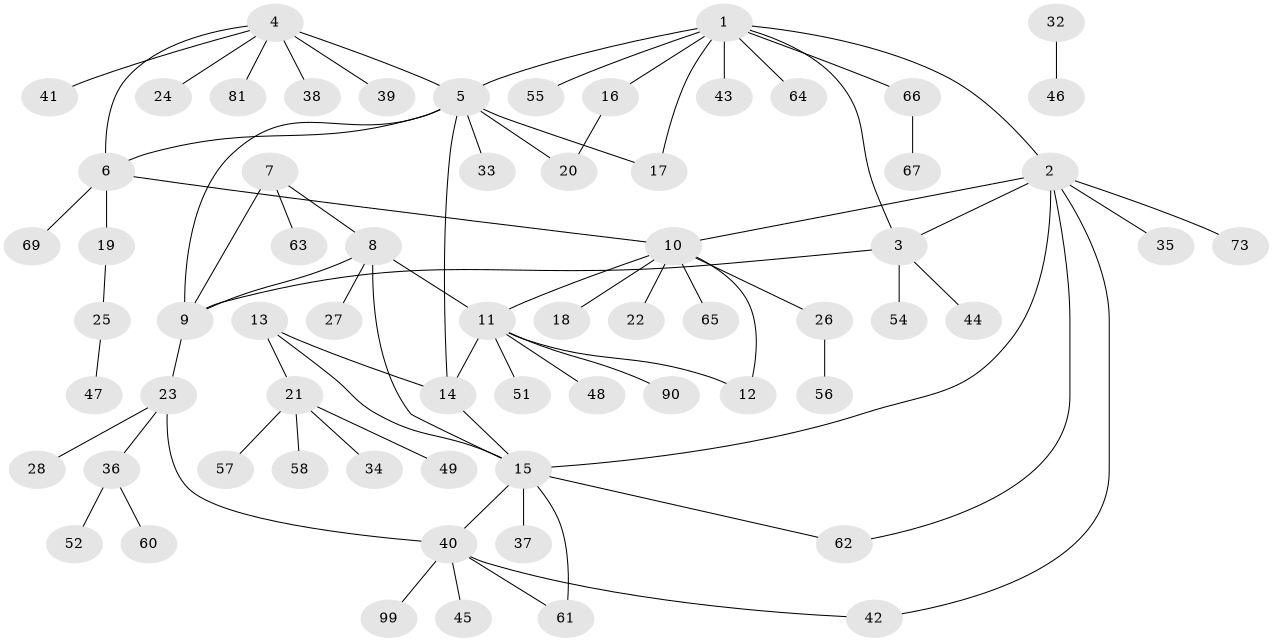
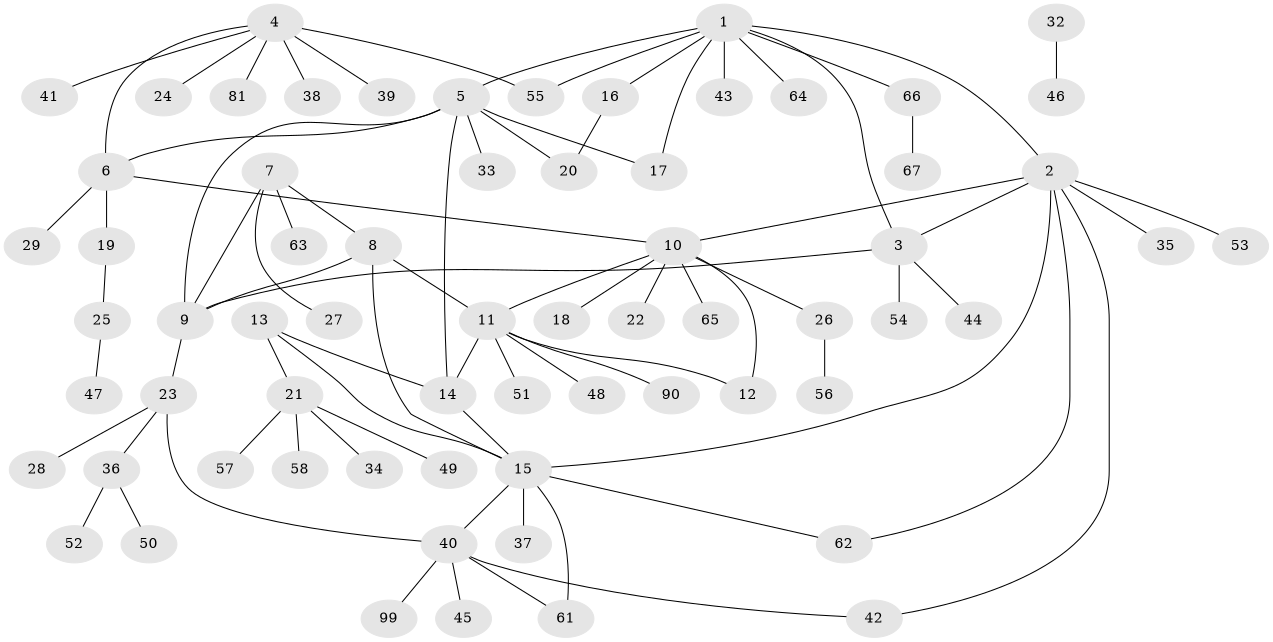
edge "4" -- "5": now "4" -- "55"
node "69": label "69" -> "29"
node "73": label "73" -> "53"
edge "8" -- "27": now "7" -- "27"
node "60": label "60" -> "50"
